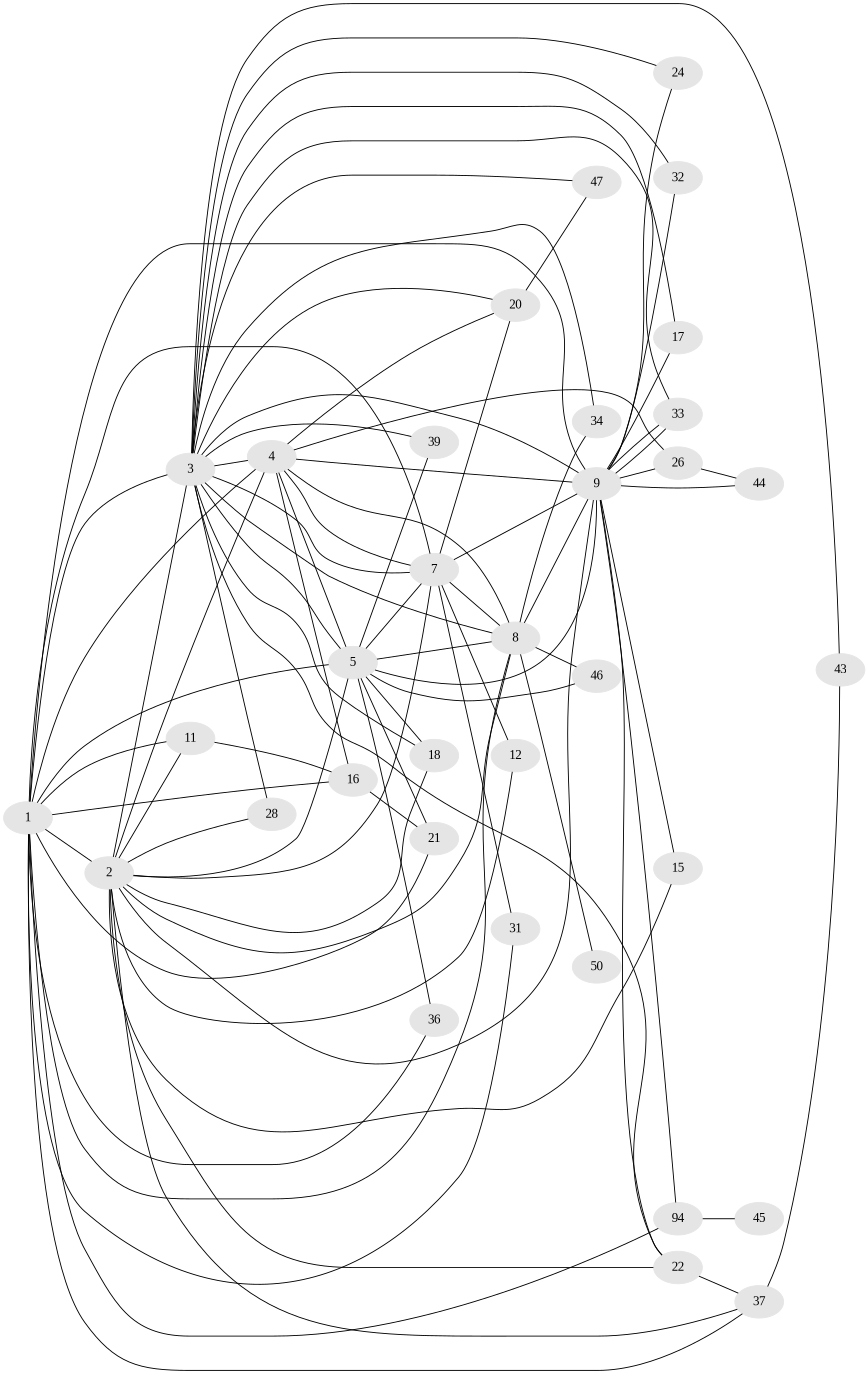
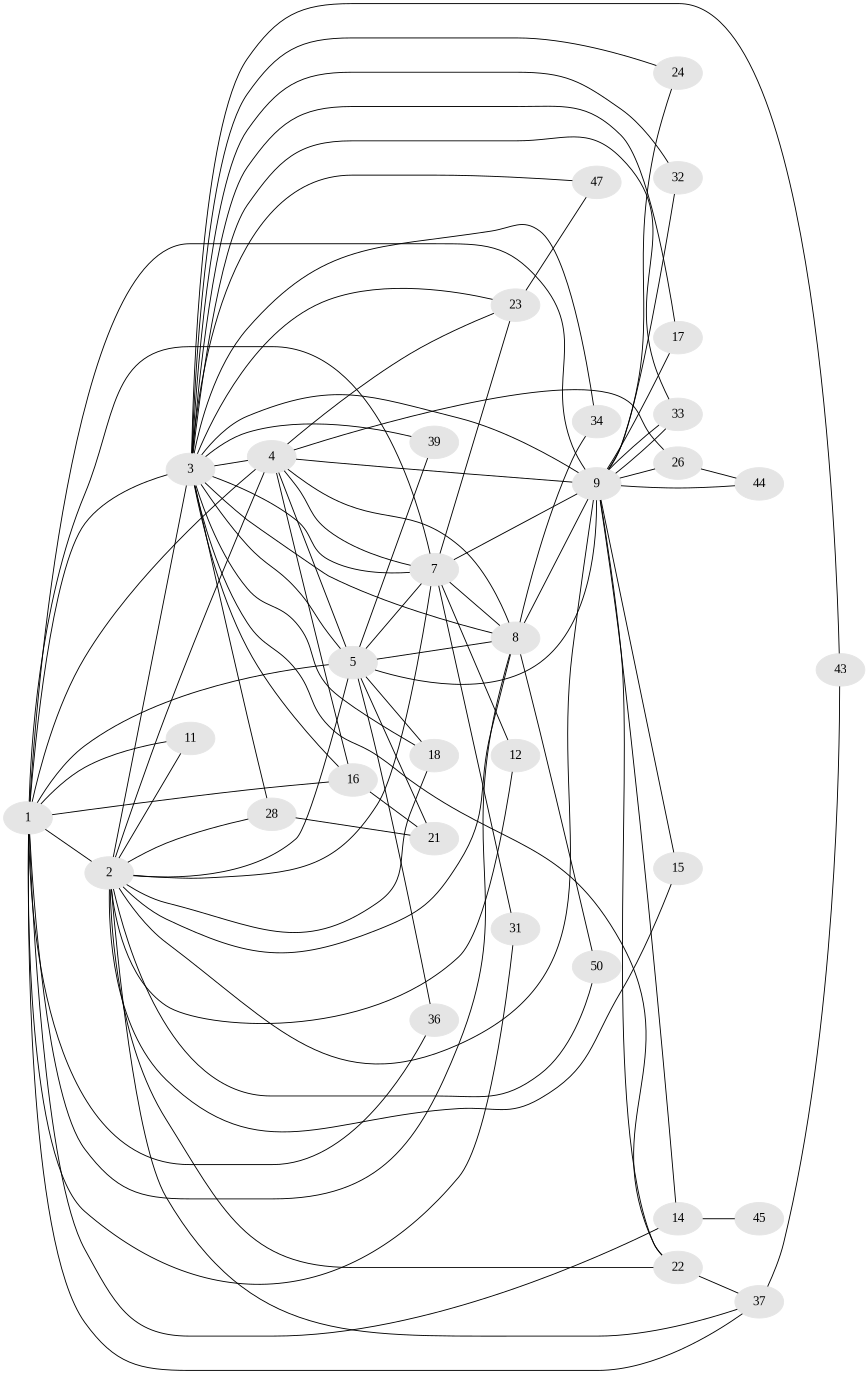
node "20": label "20" -> "23"
node "46": removed
edge "11" -- "16": now "3" -- "16"
edge "1" -- "21": now "28" -- "21"
edge "2" -- "50": added
node "94": label "94" -> "14"
